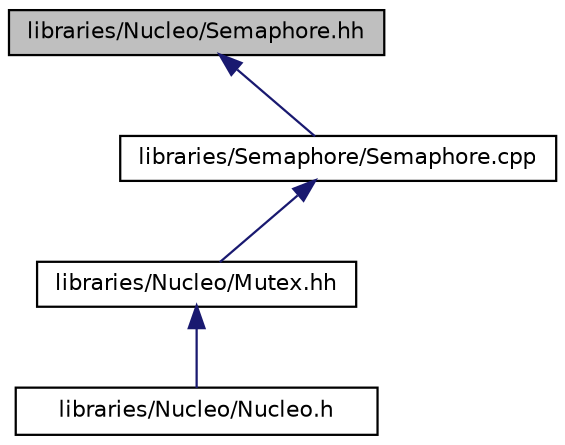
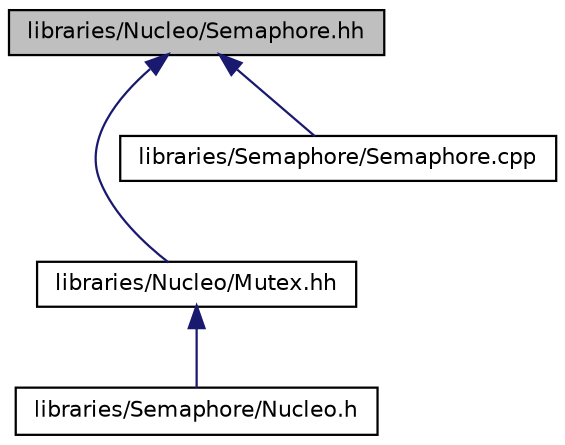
edge "libraries/Nucleo/Mutex.hh" -> "libraries/Semaphore/Semaphore.cpp": now "libraries/Nucleo/Mutex.hh" -> "libraries/Nucleo/Semaphore.hh"
node "libraries/Nucleo/Nucleo.h": label "libraries/Nucleo/Nucleo.h" -> "libraries/Semaphore/Nucleo.h"
